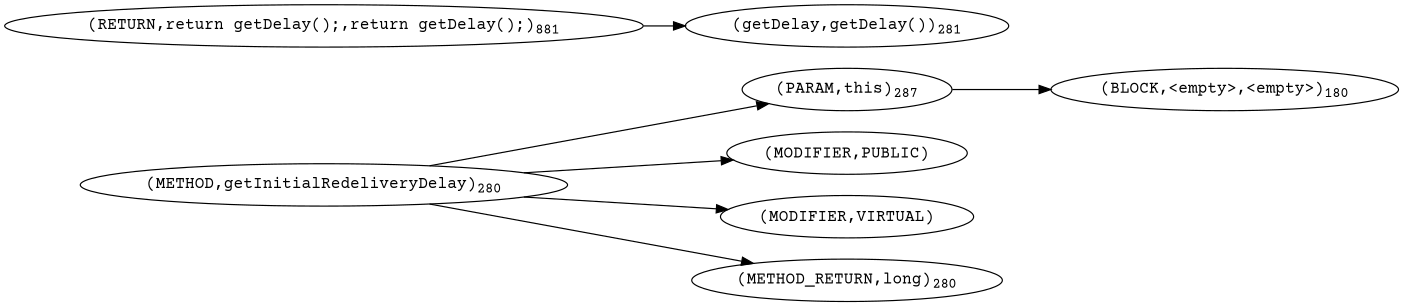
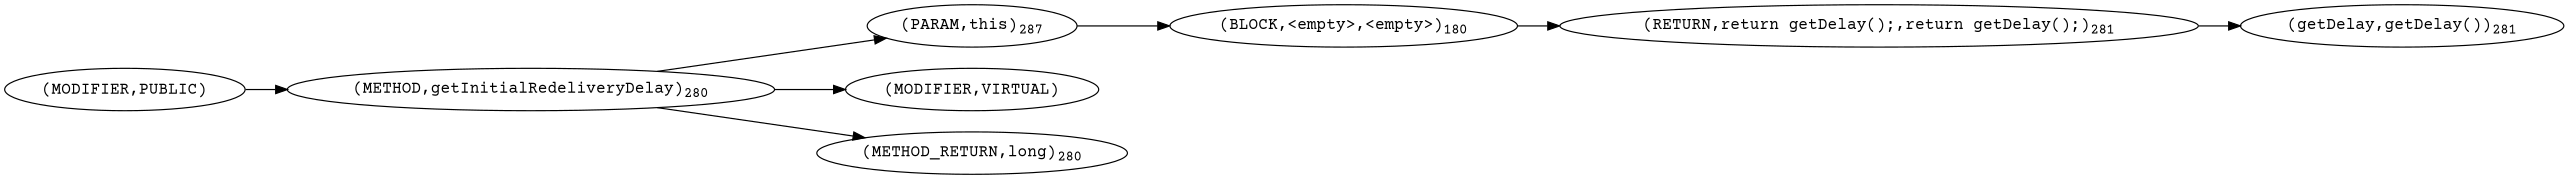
node "(RETURN,return getDelay();,return getDelay();)": text "881" -> "281"
edge "(BLOCK,<empty>,<empty>)" -> "(RETURN,return getDelay();,return getDelay();)": added
edge "(METHOD,getInitialRedeliveryDelay)" -> "(MODIFIER,PUBLIC)": reversed
